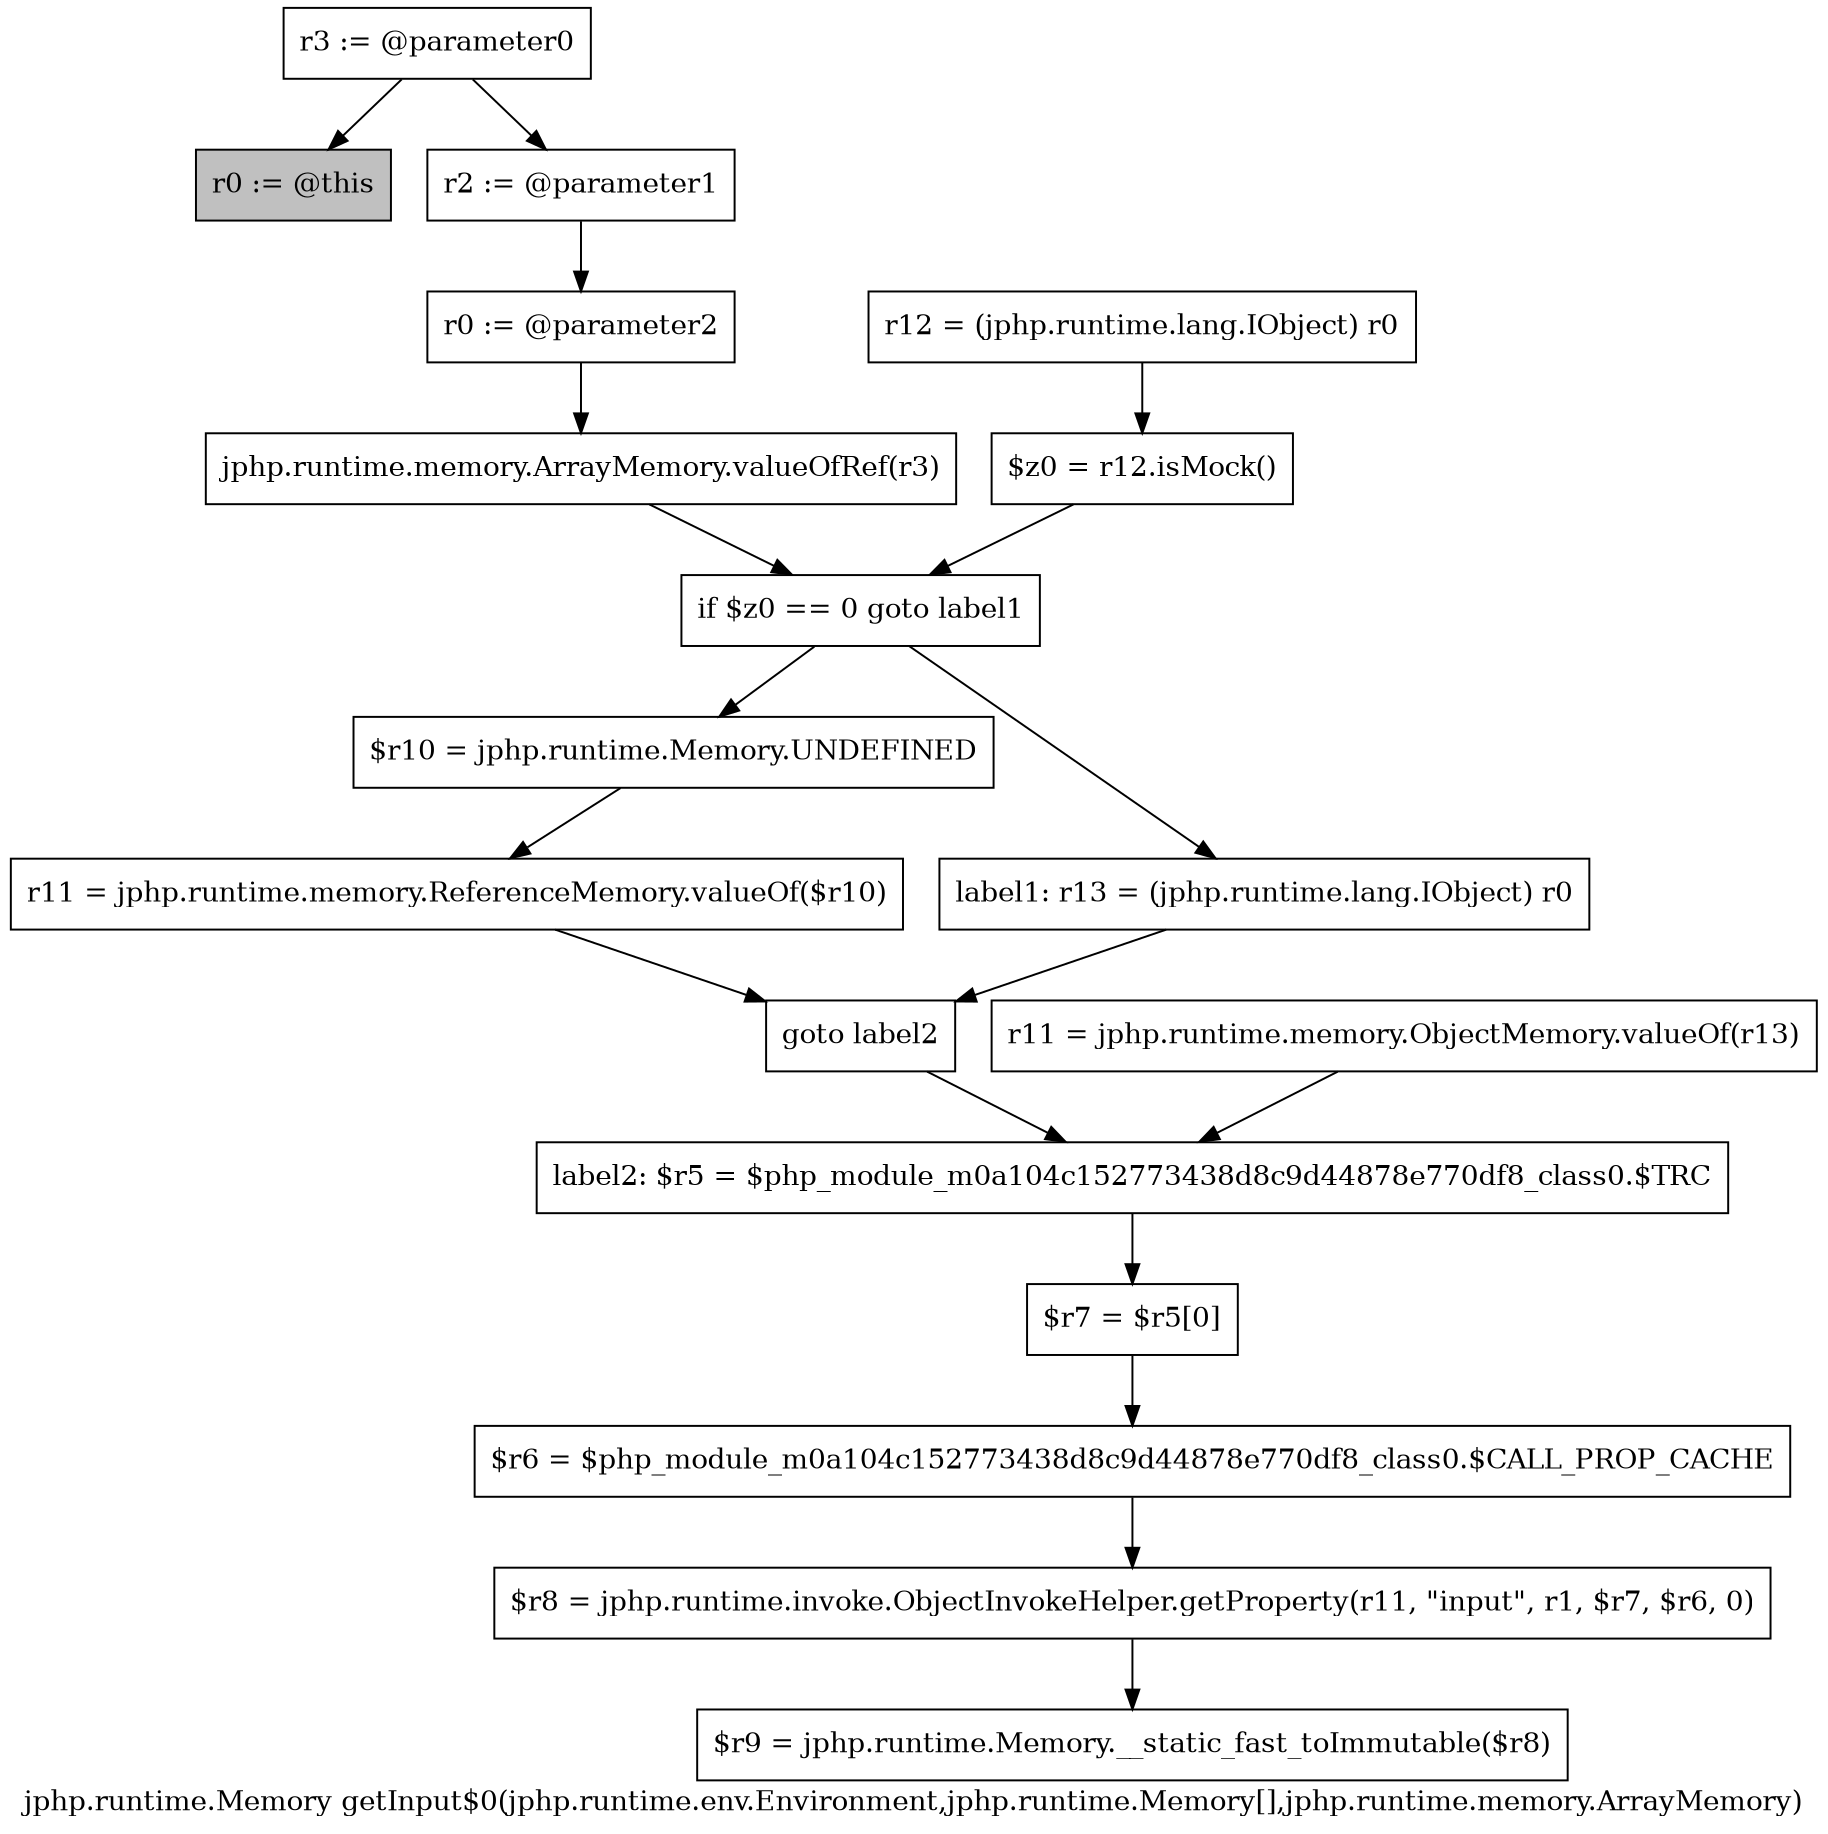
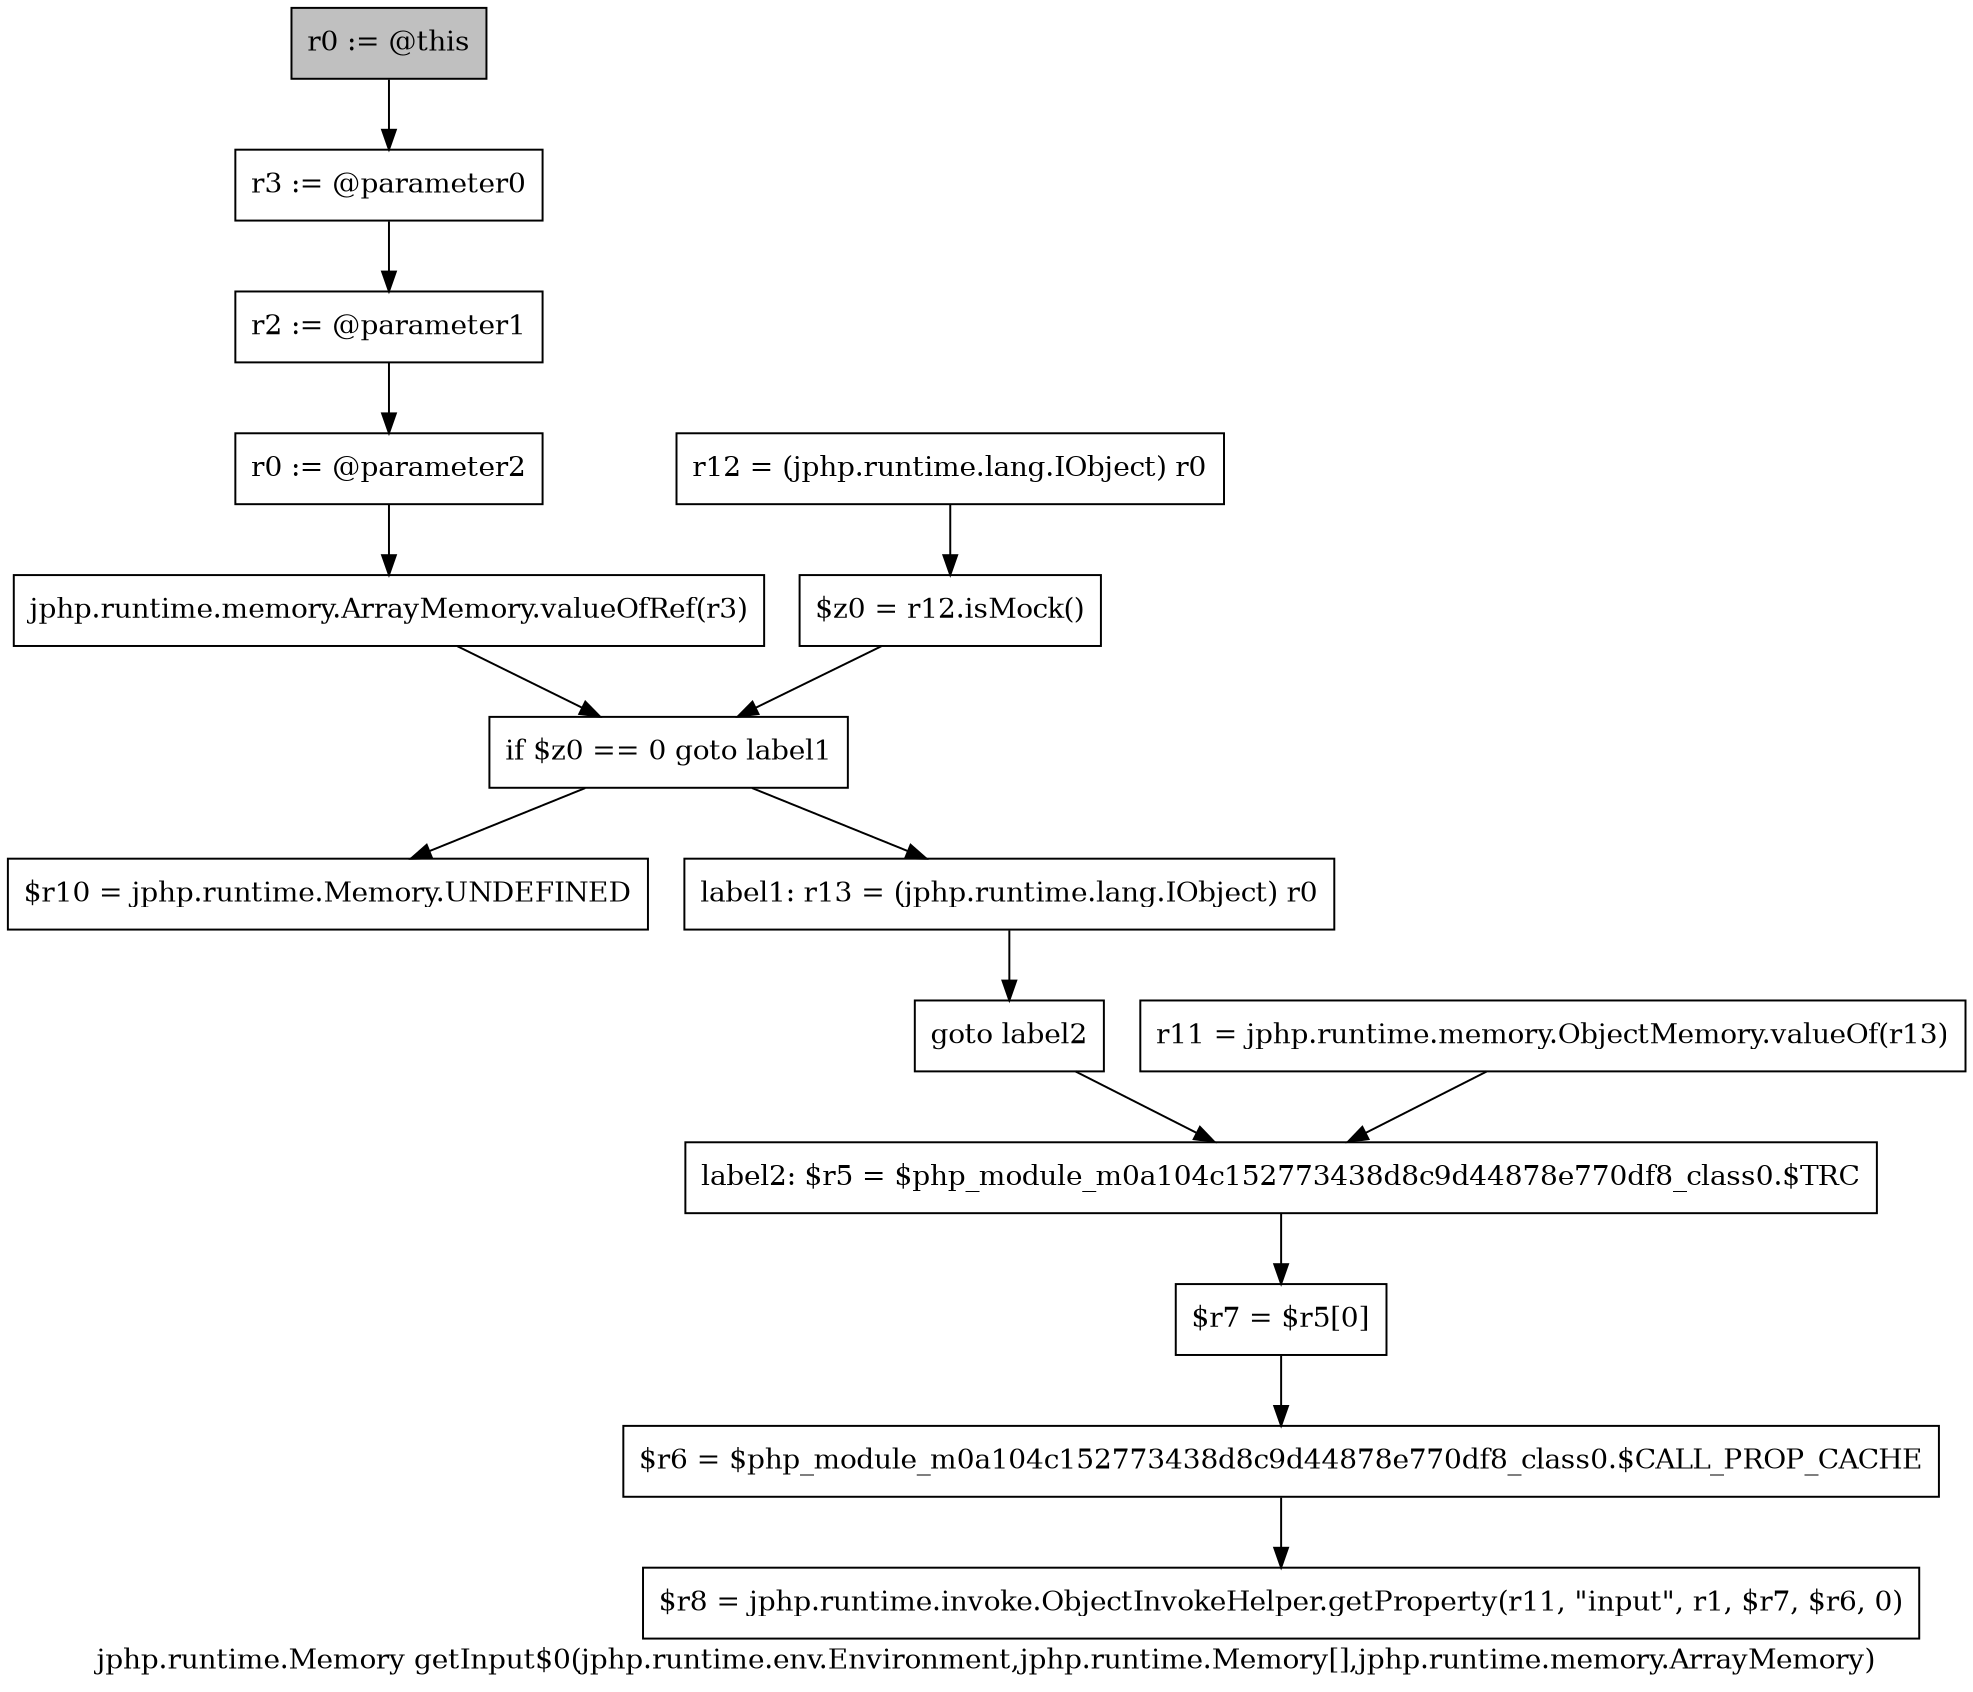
edge "r3 := @parameter0" -> "r0 := @this": reversed
node "r11 = jphp.runtime.memory.ReferenceMemory.valueOf($r10)": removed
node "$r9 = jphp.runtime.Memory.__static_fast_toImmutable($r8)": removed
